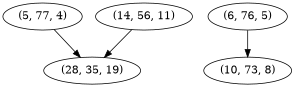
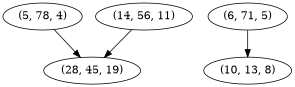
node "(5, 77, 4)": label "(5, 77, 4)" -> "(5, 78, 4)"
node "(6, 76, 5)": label "(6, 76, 5)" -> "(6, 71, 5)"
node "(28, 35, 19)": label "(28, 35, 19)" -> "(28, 45, 19)"
node "(10, 73, 8)": label "(10, 73, 8)" -> "(10, 13, 8)"
